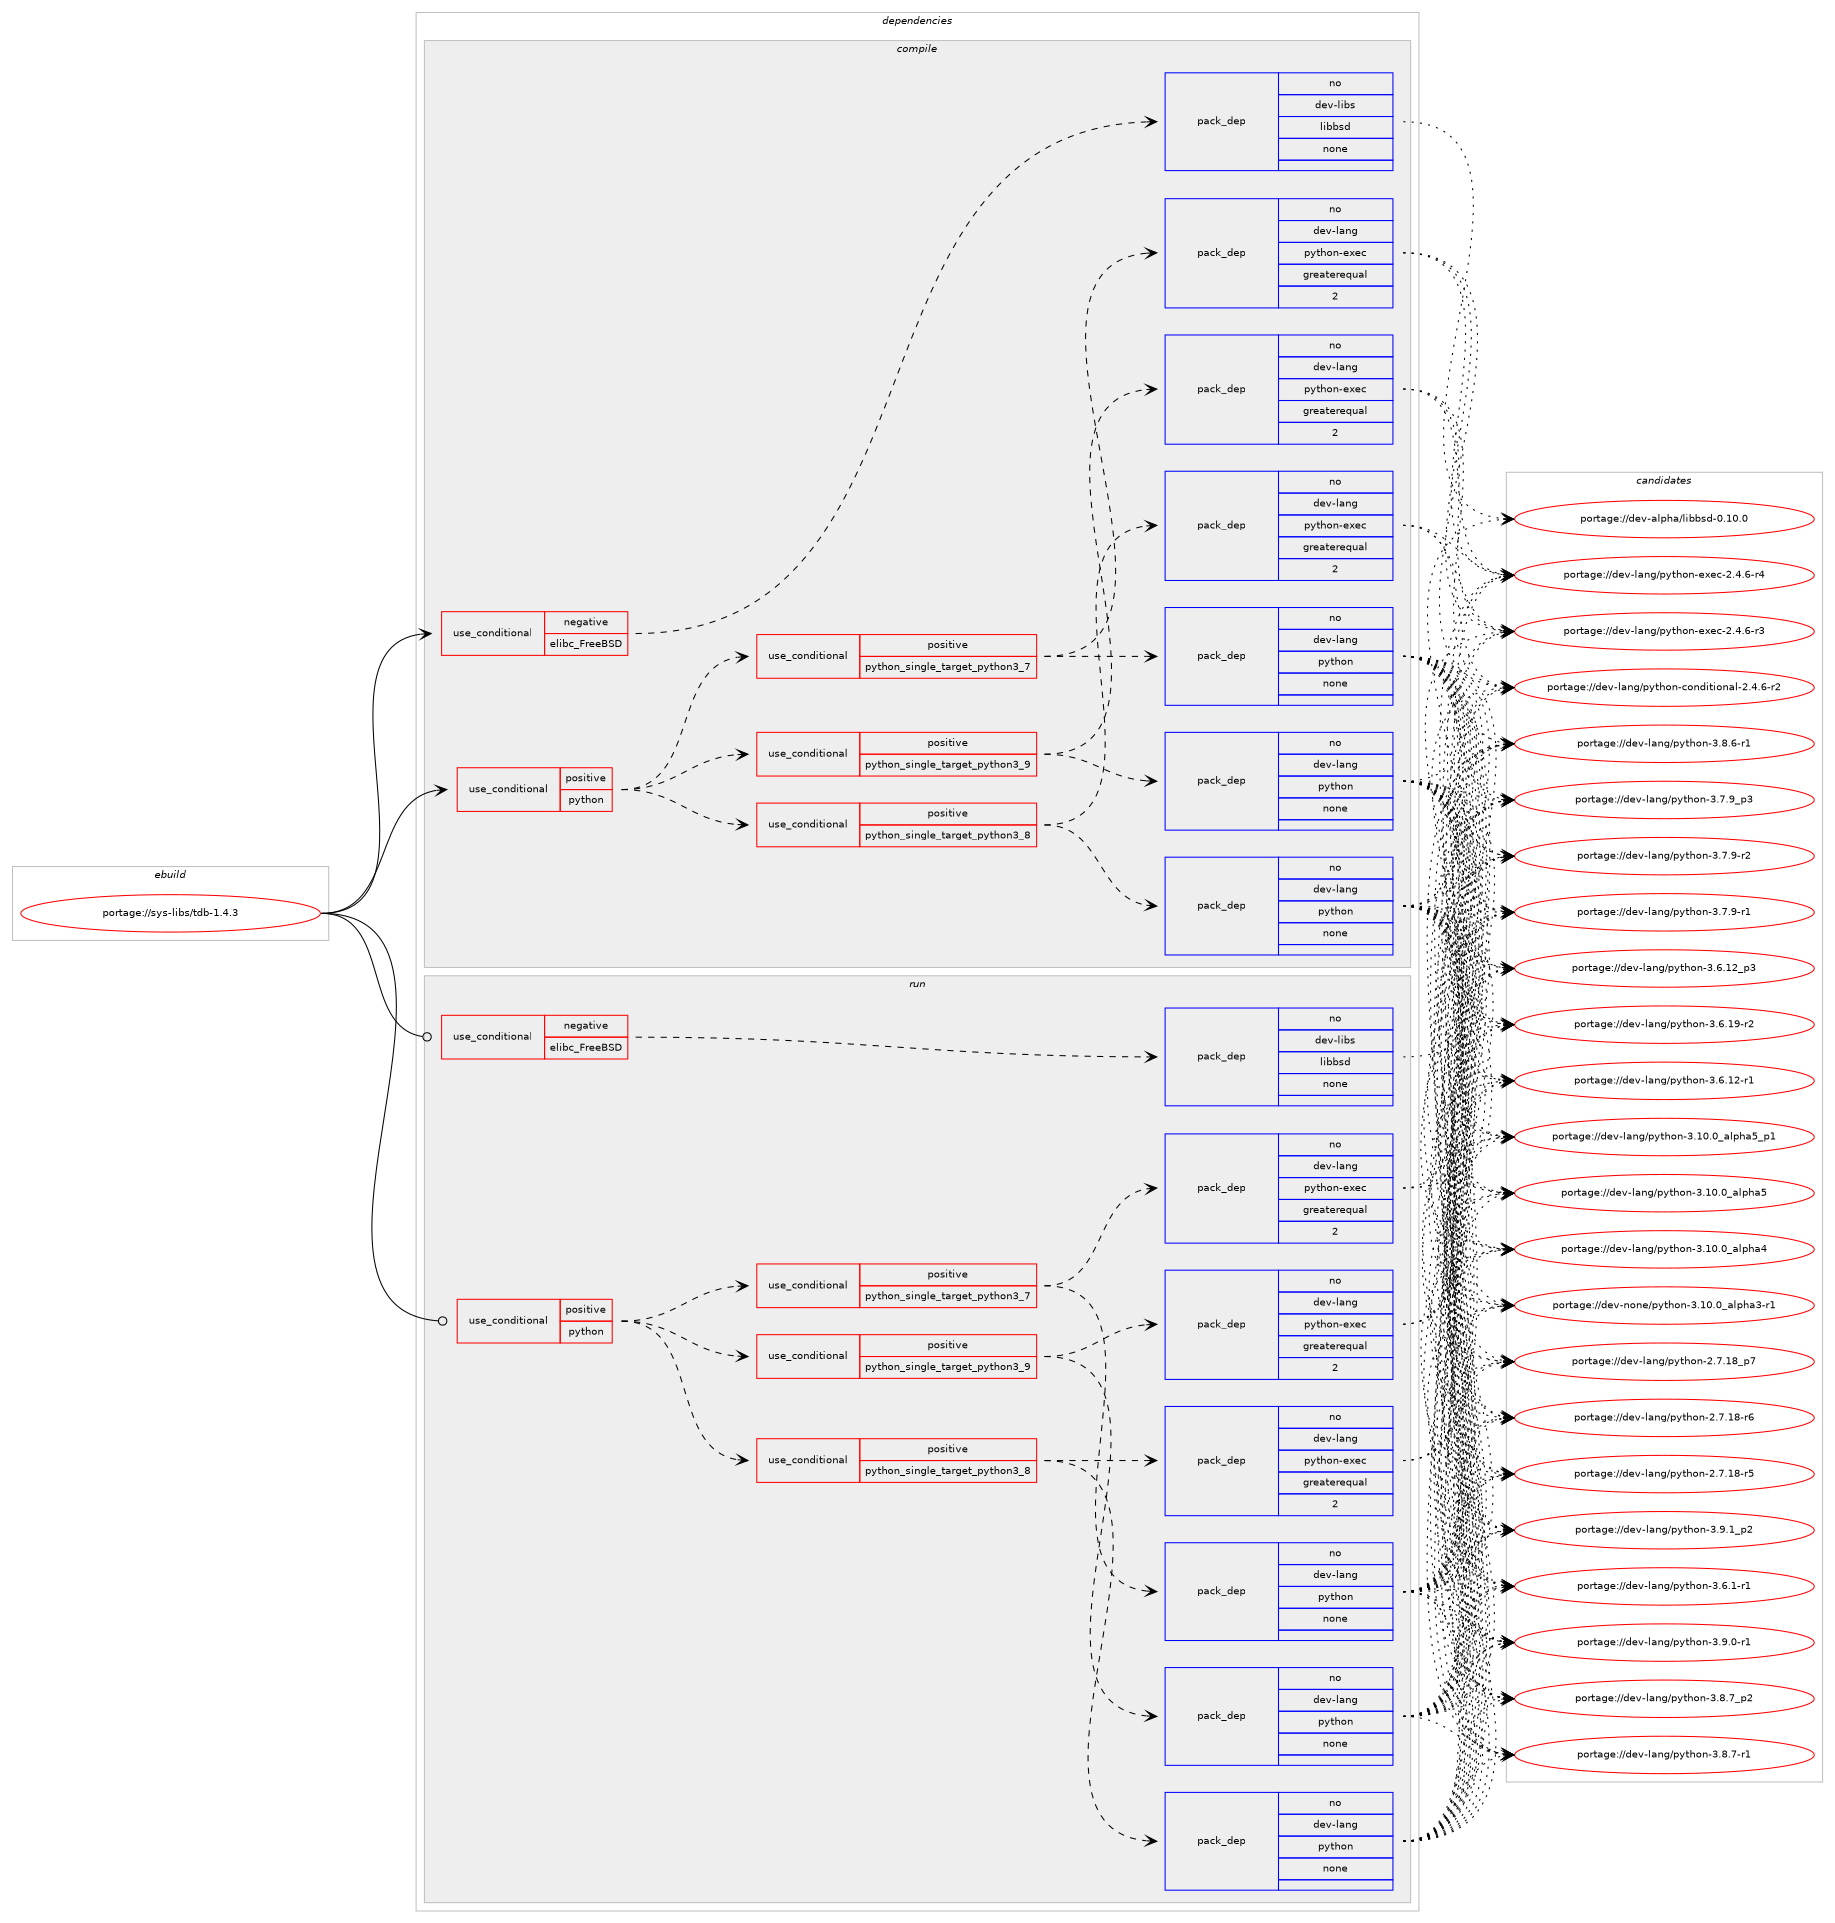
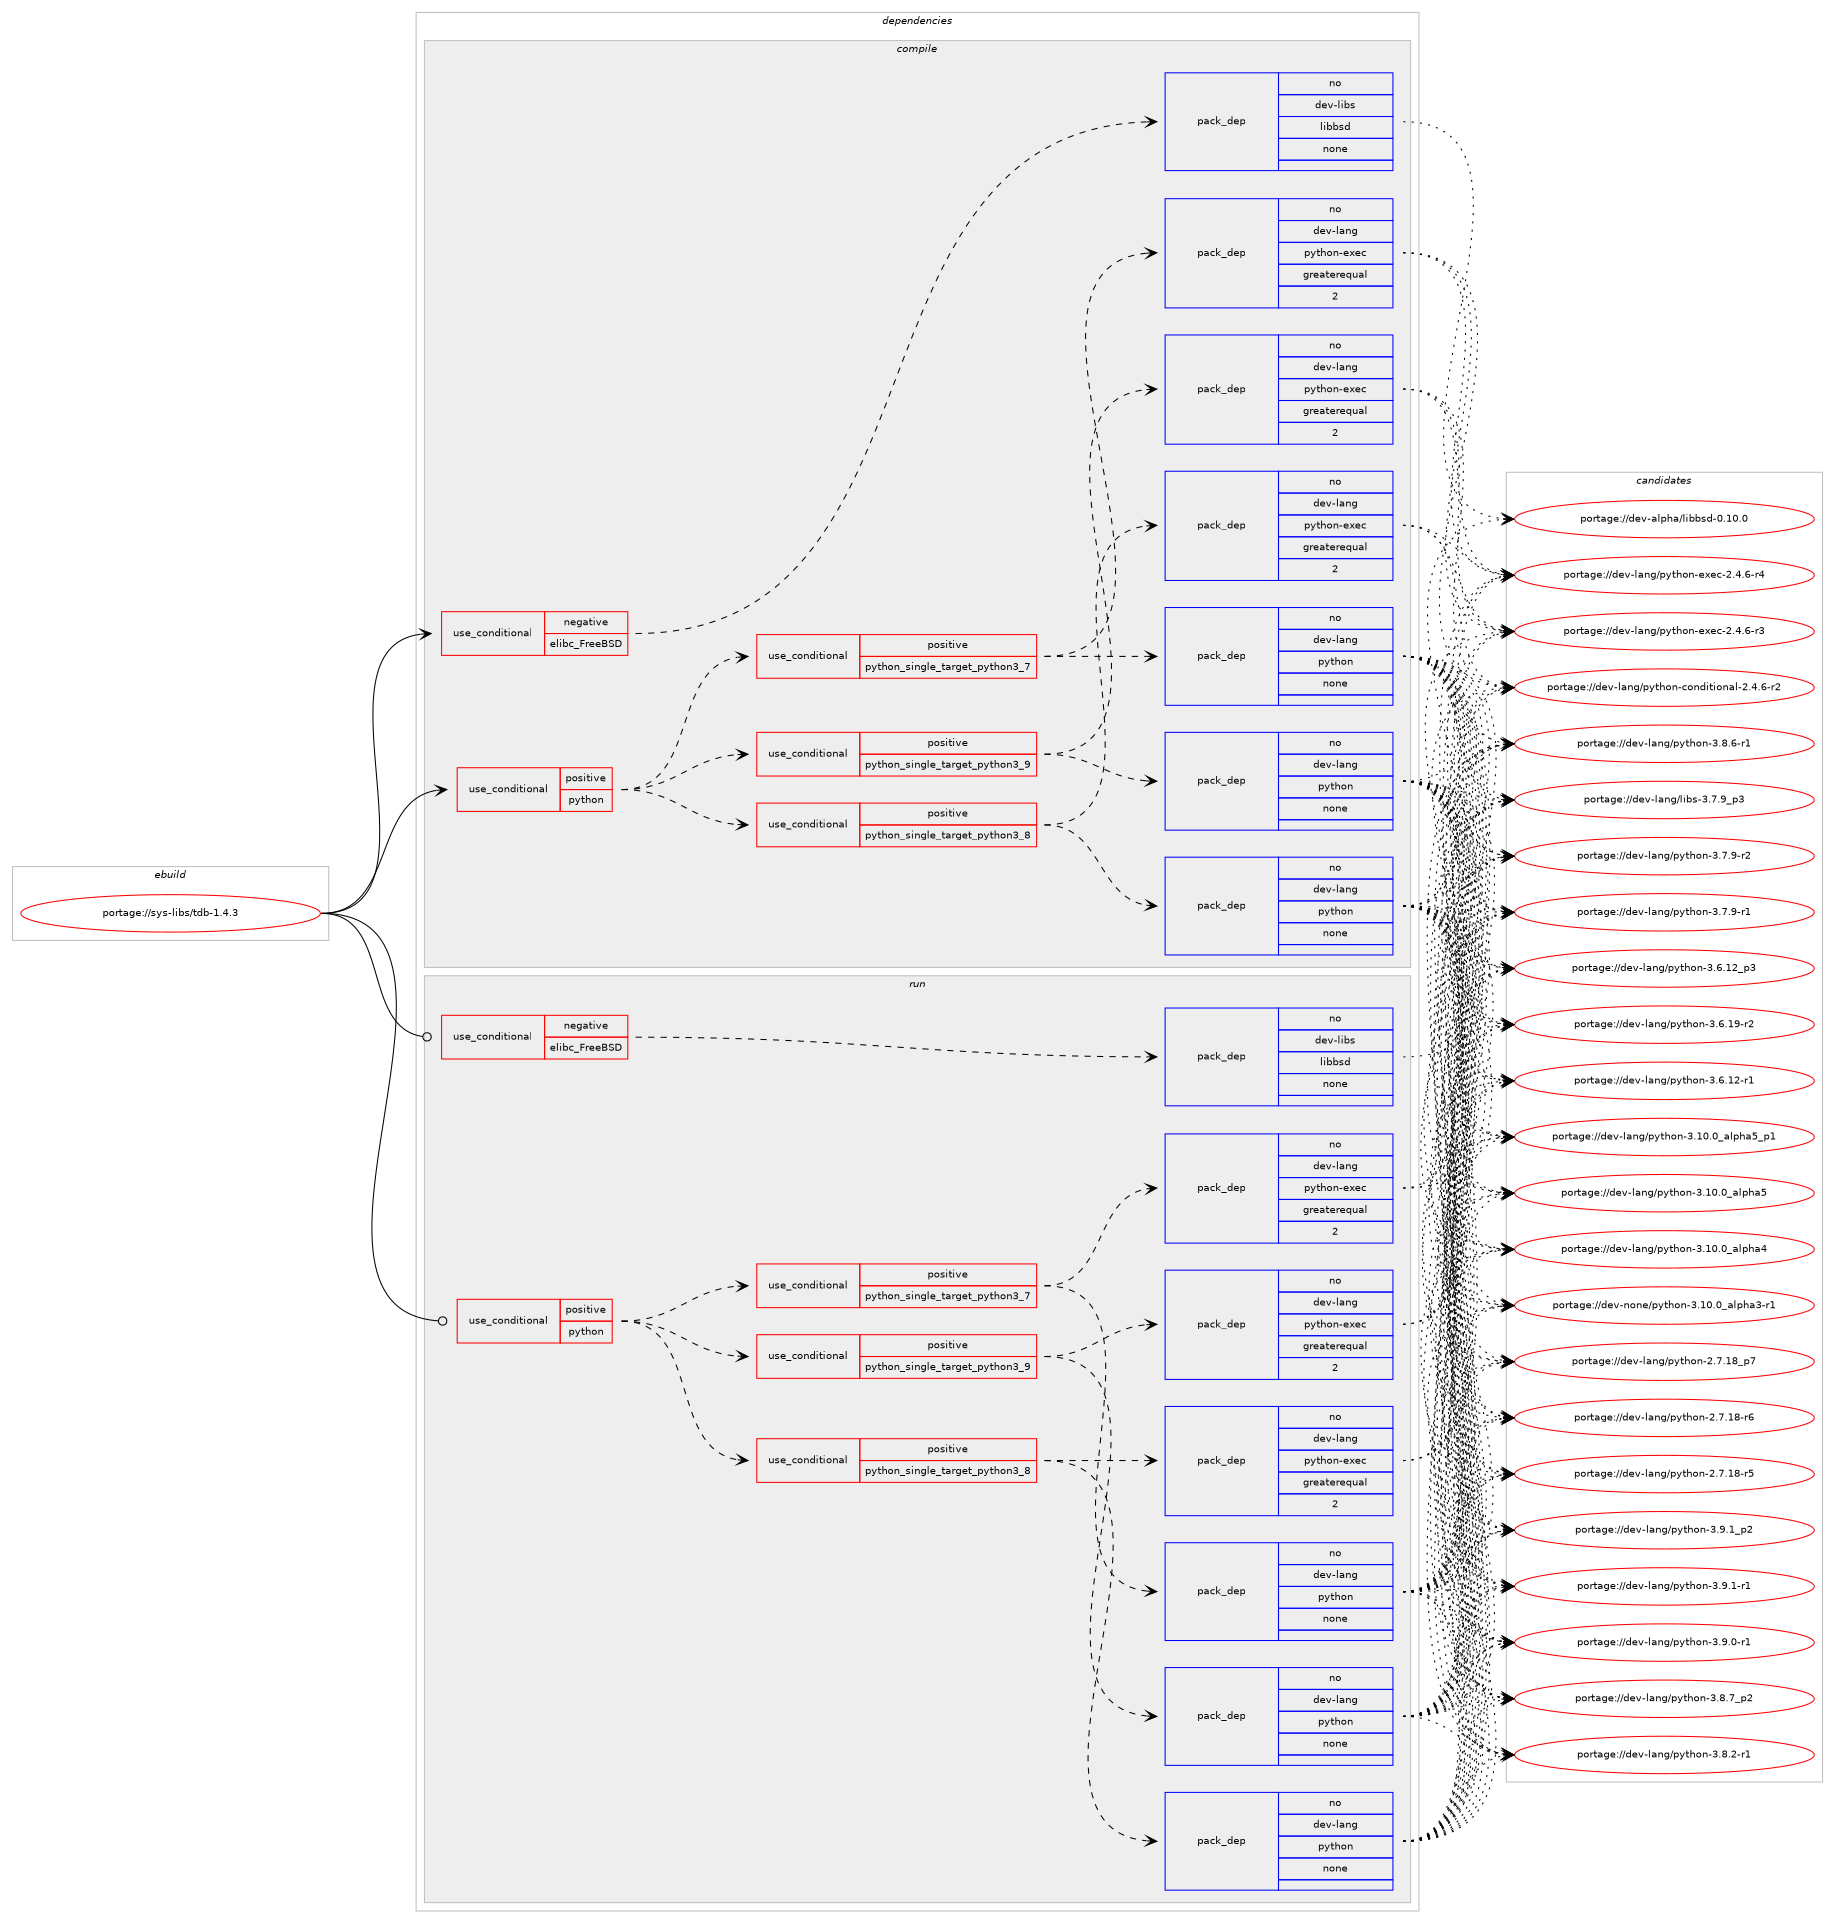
node "portage://dev-lang/python-3.7.9_p3": label "portage://dev-lang/python-3.7.9_p3" -> "portage://dev-lang/libs-3.7.9_p3"
node "portage://dev-lang/python-3.6.1-r1": label "portage://dev-lang/python-3.6.1-r1" -> "portage://dev-lang/python-3.9.1-r1"
node "portage://dev-lang/python-3.8.7-r1": label "portage://dev-lang/python-3.8.7-r1" -> "portage://dev-lang/python-3.8.2-r1"
